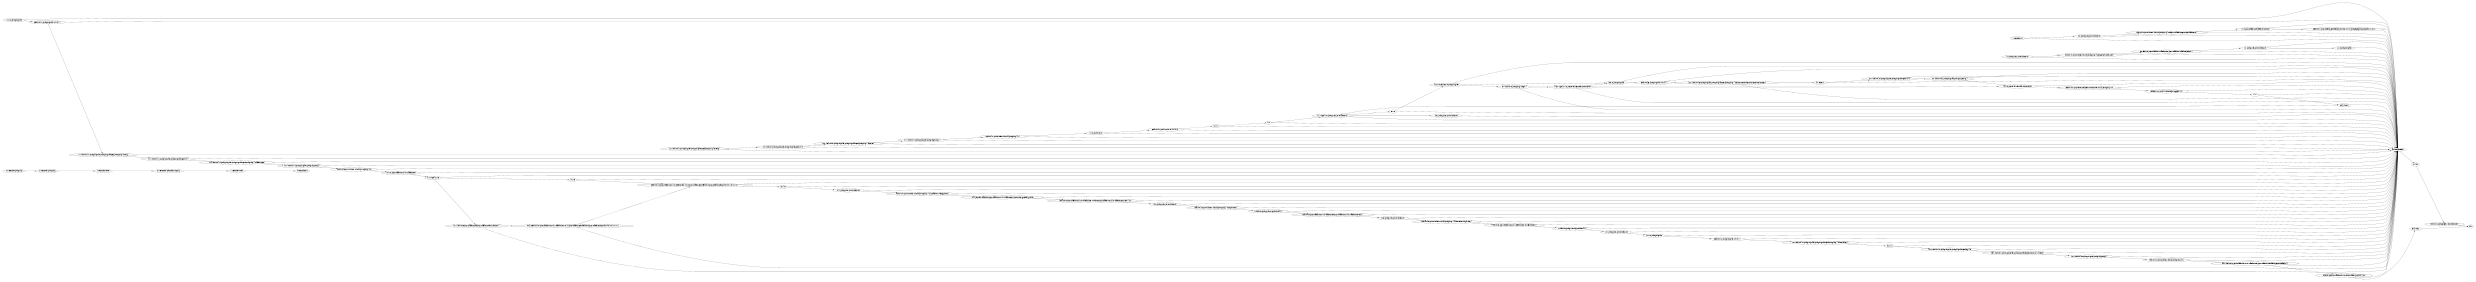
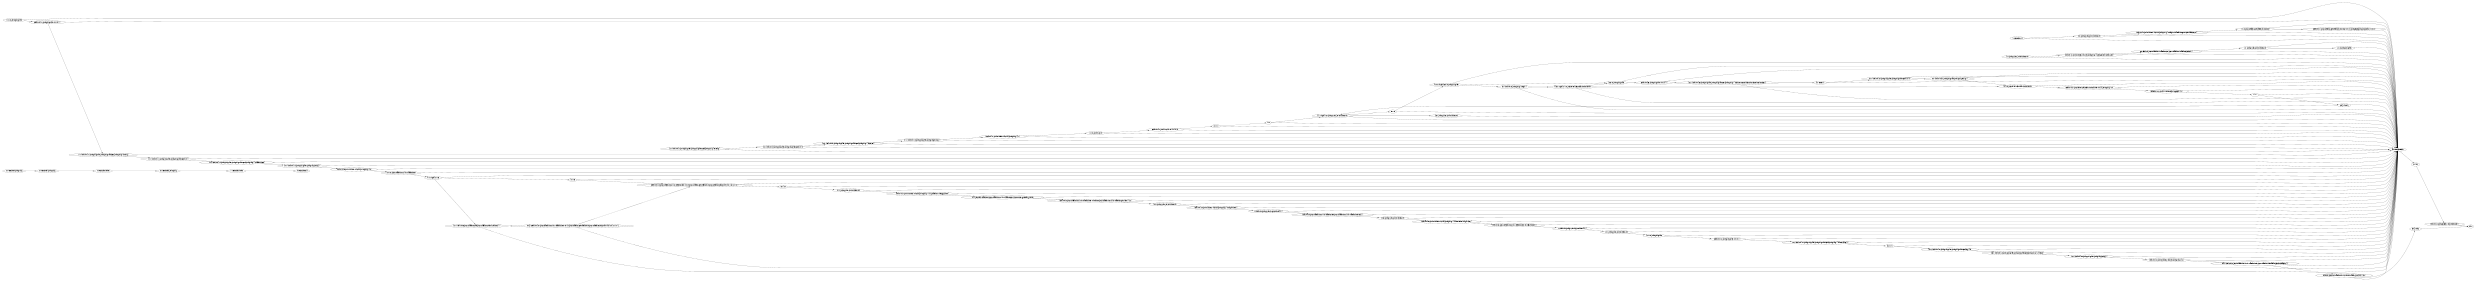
node "r34 := @parameter3: implementations.lang.String": label "r34 := @parameter3: implementations.lang.String" -> "r34 := @parameter3: java.lang.String"
